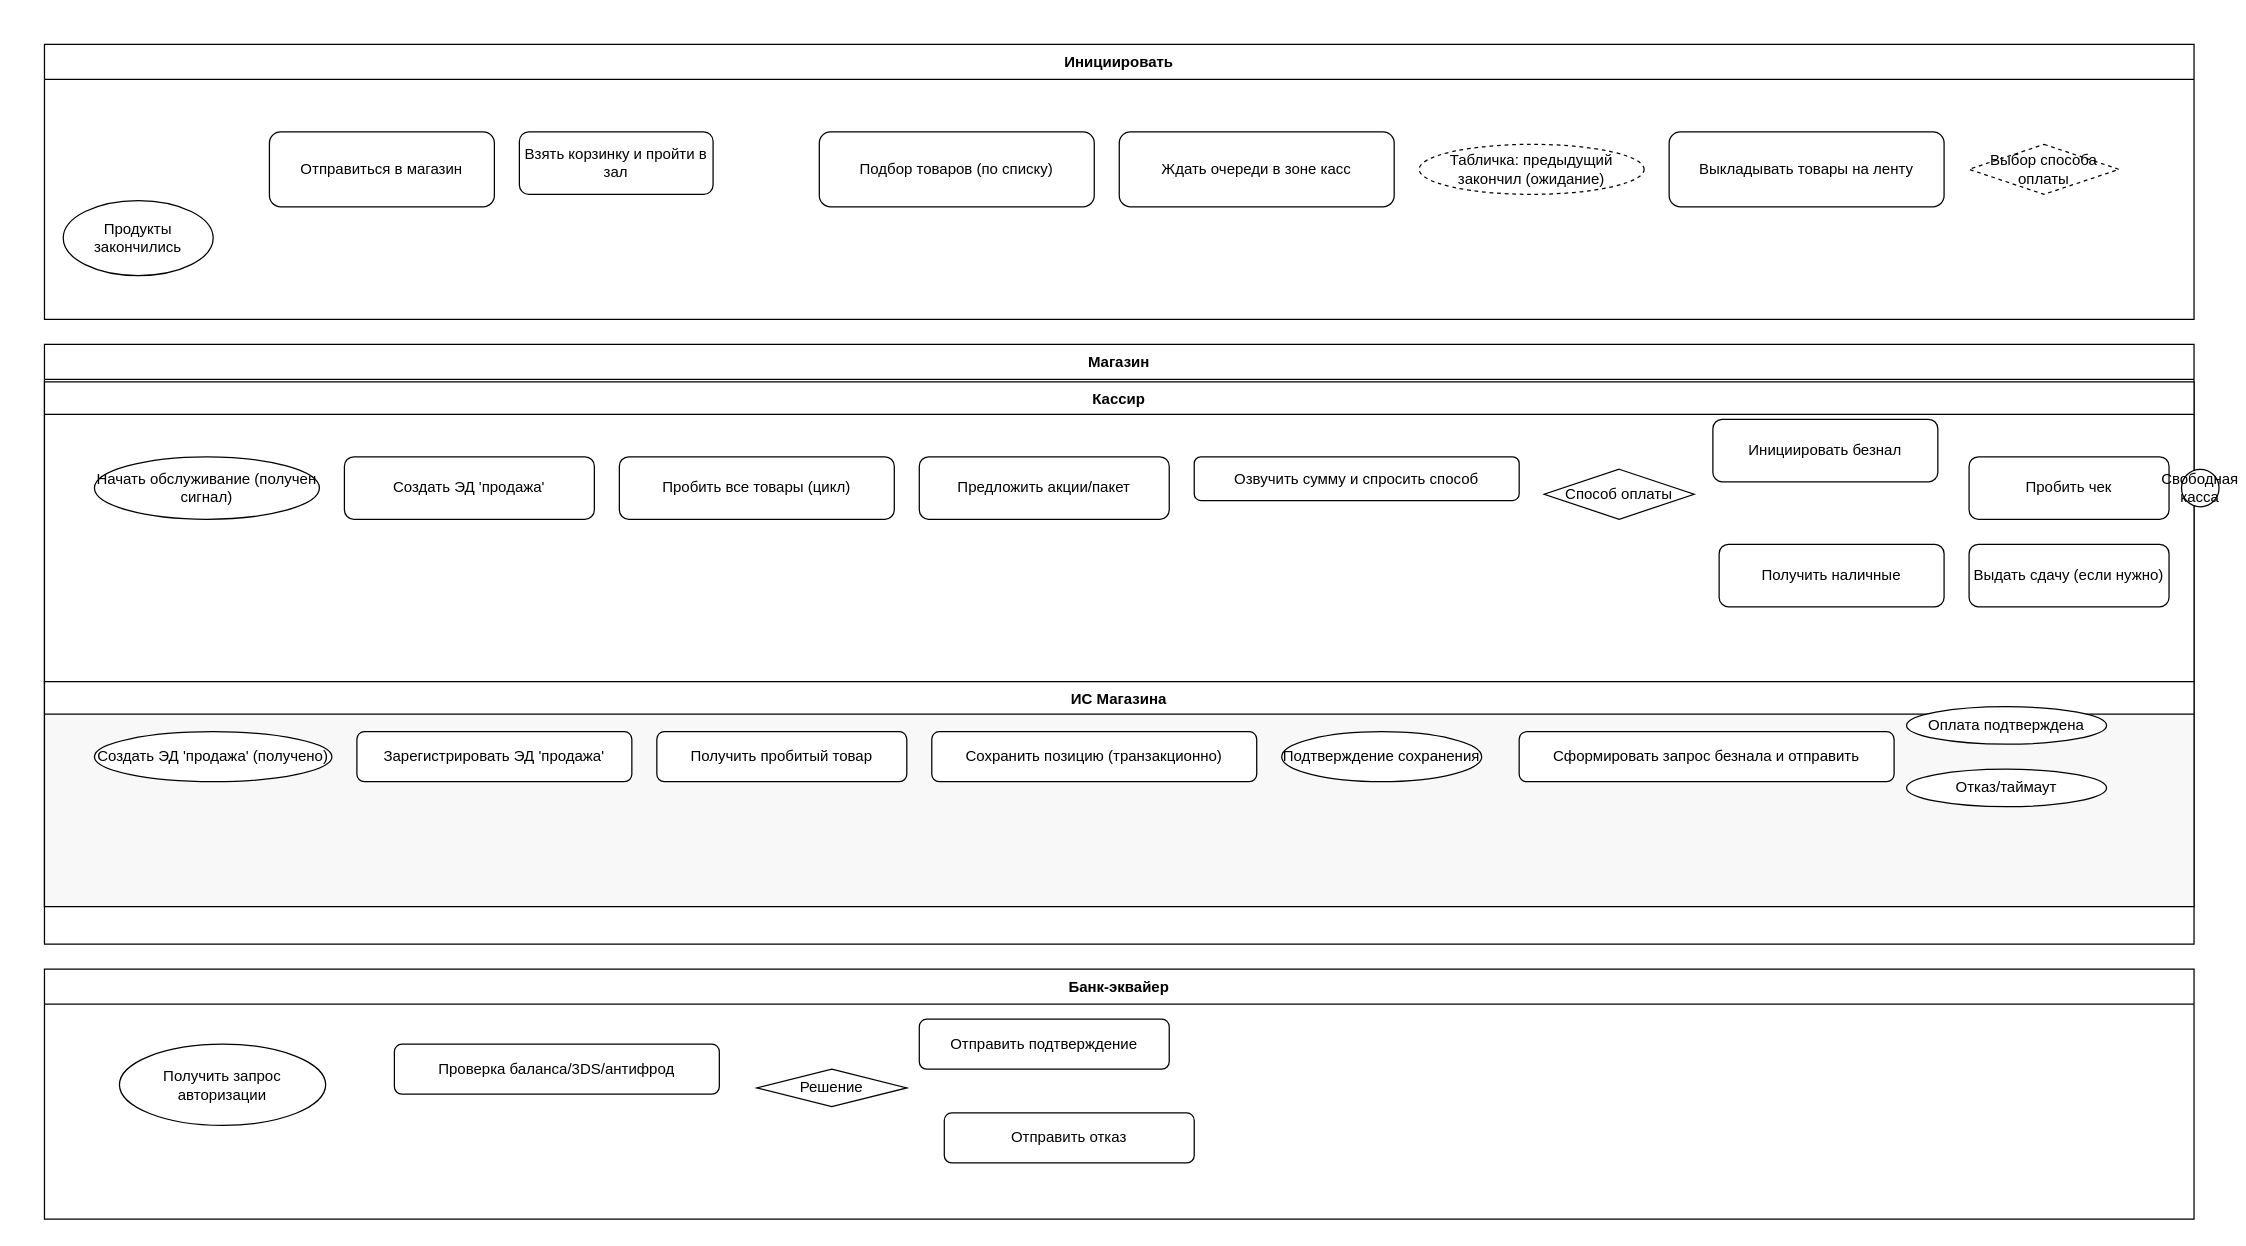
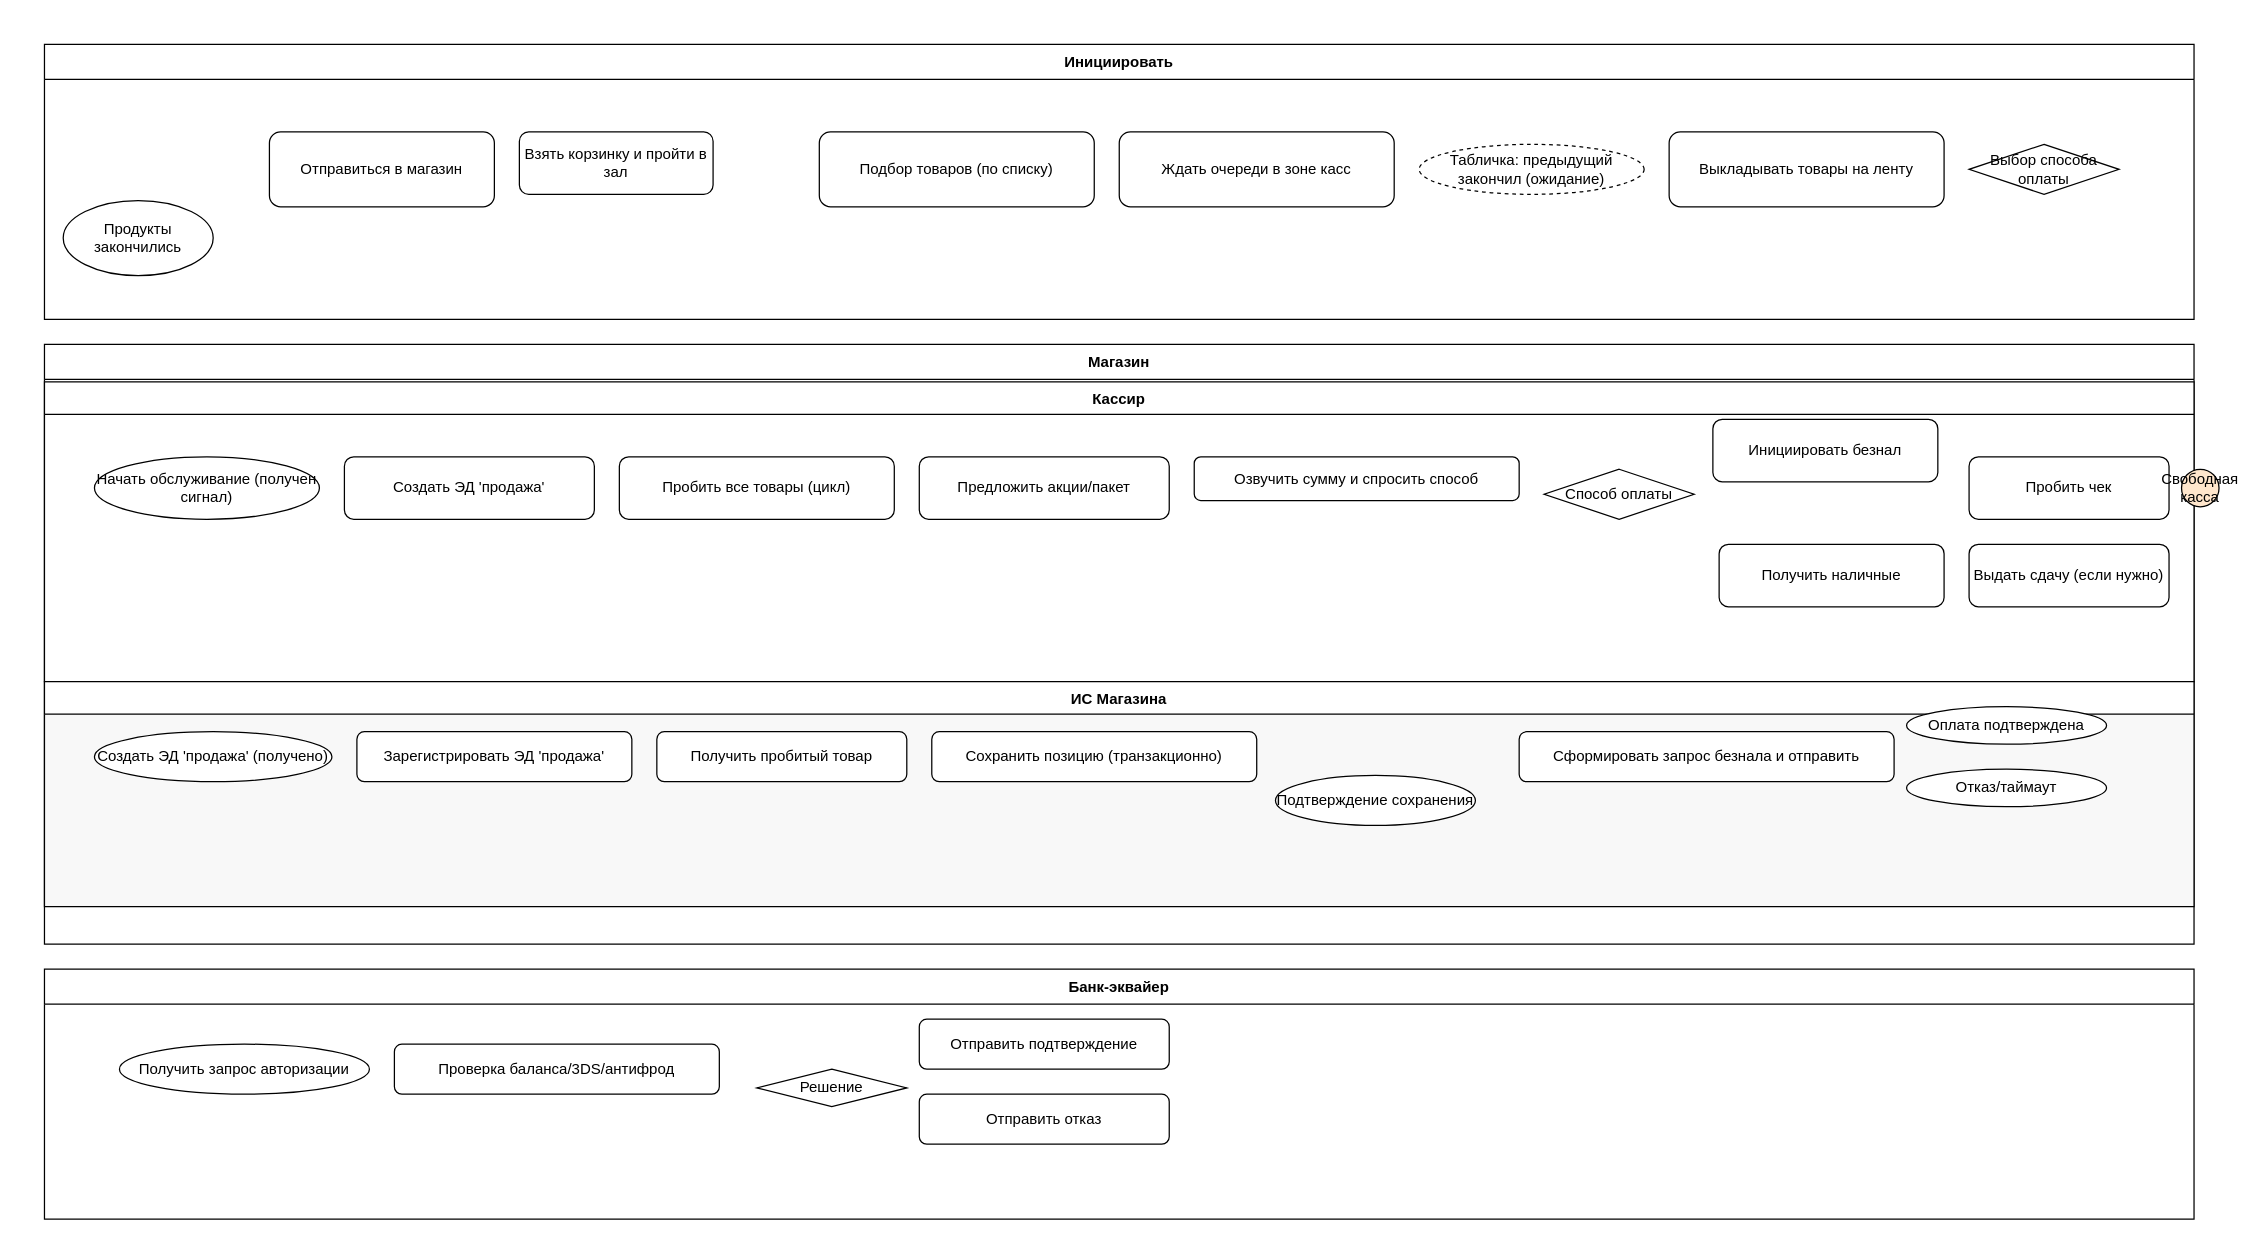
node "Выбор способа оплаты": style dashed -> solid
node "Свободная касса": fillcolor #ffffff -> #ffe6cc
node "Подтверждение сохранения": moved (1382, 757) -> (1376, 801)
node "Получить запрос авторизации": size 206x81 -> 250x50
node "Отправить отказ": moved (1069, 1138) -> (1044, 1119)
